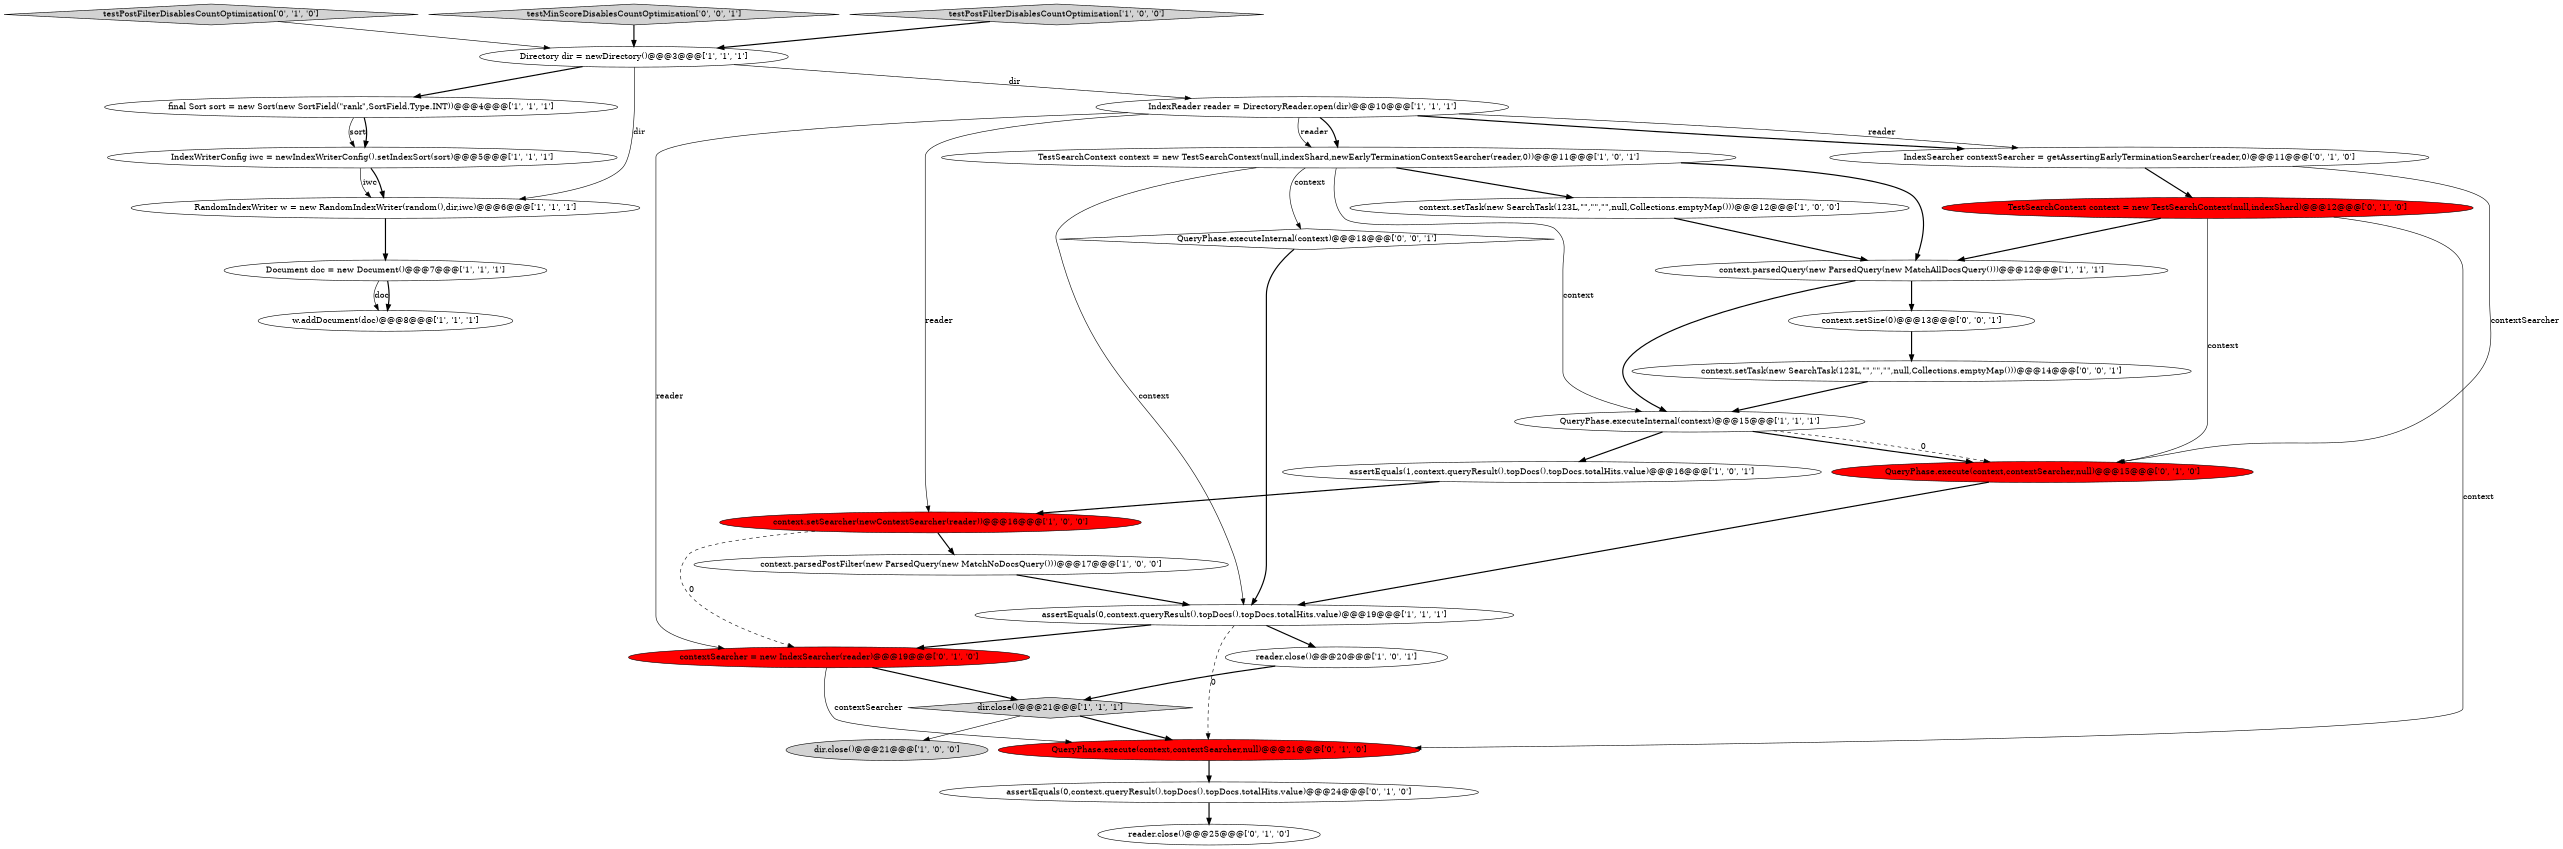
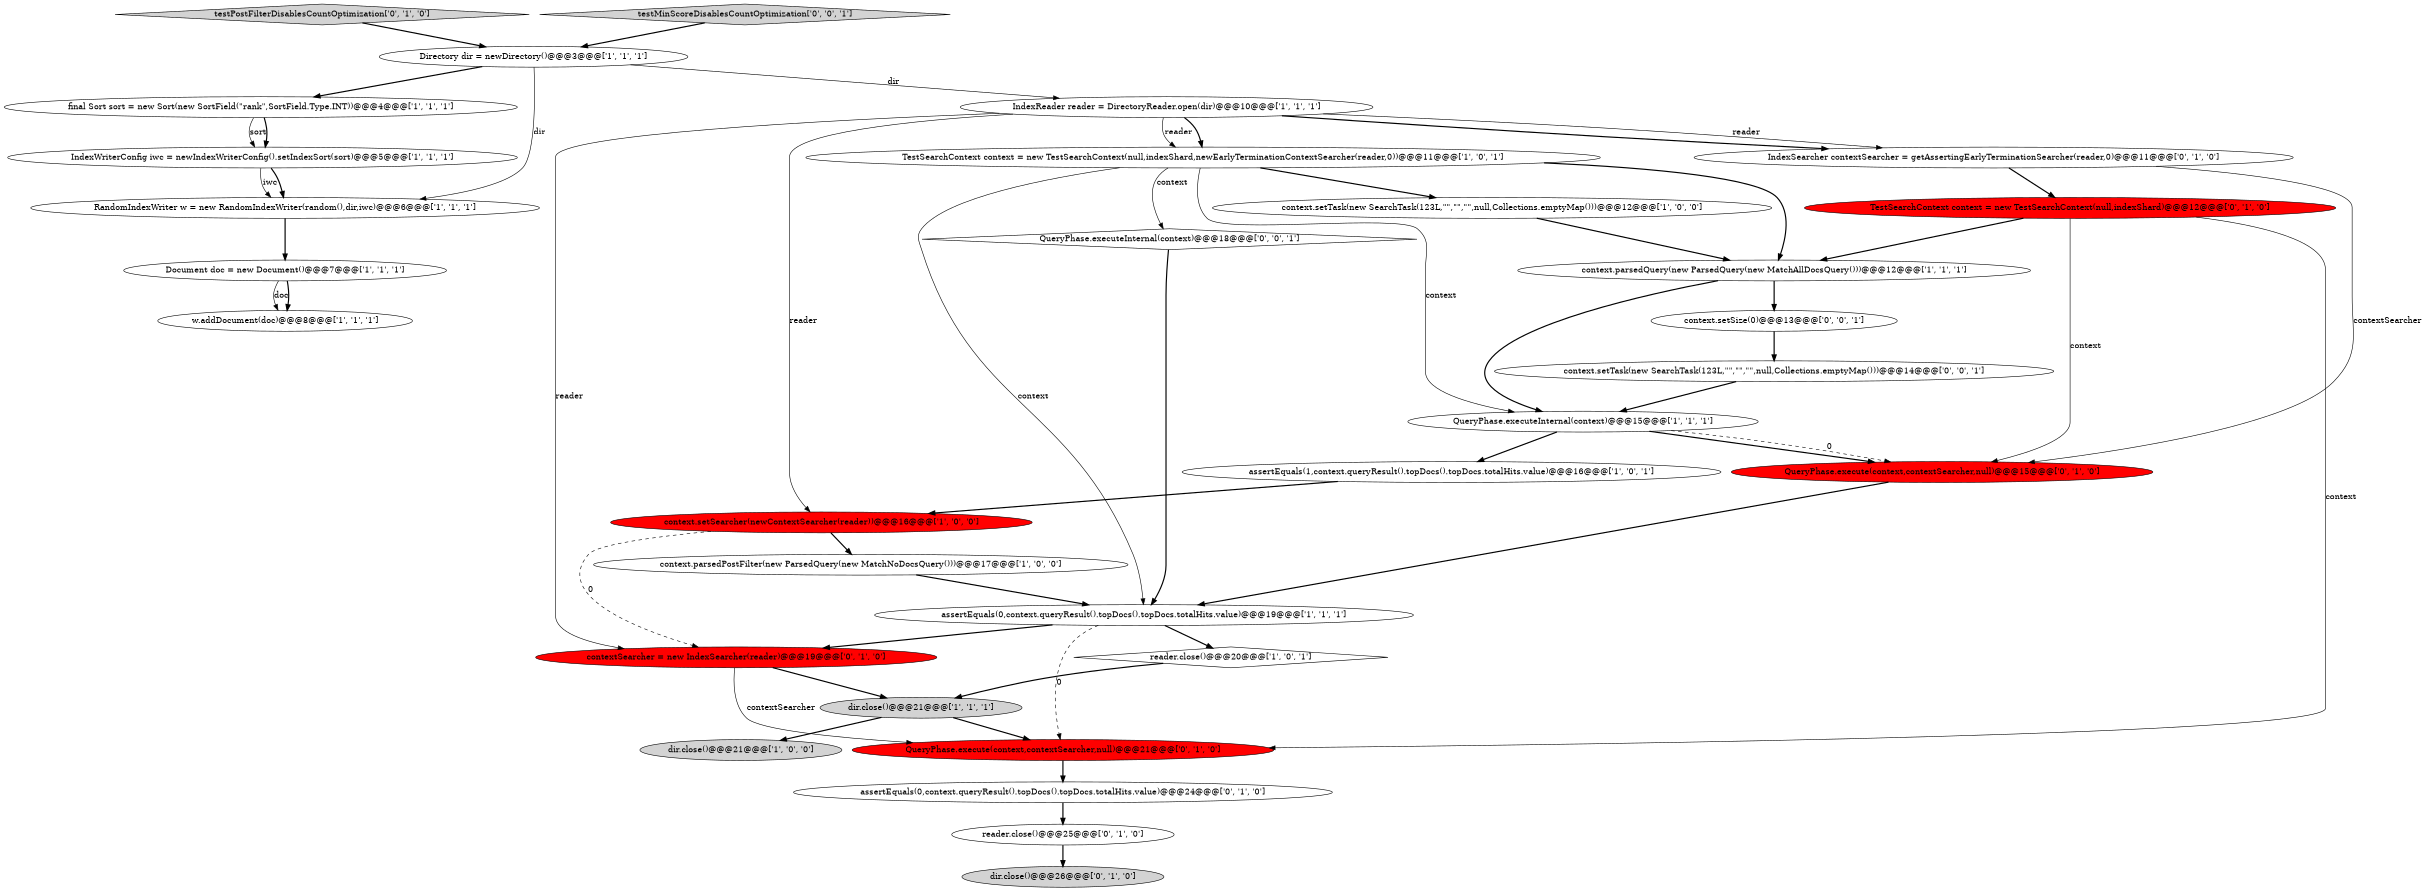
node "testPostFilterDisablesCountOptimization['1', '0', '0']": removed
edge "testPostFilterDisablesCountOptimization['0', '1', '0']" -> "Directory dir = newDirectory()@@@3@@@['1', '1', '1']": style solid -> bold
node "reader.close()@@@20@@@['1', '0', '1']": shape ellipse -> diamond
node "dir.close()@@@21@@@['1', '1', '1']": shape diamond -> ellipse
edge "dir.close()@@@21@@@['1', '1', '1']" -> "dir.close()@@@21@@@['1', '0', '0']": style solid -> bold
node "dir.close()@@@26@@@['0', '1', '0']": added
